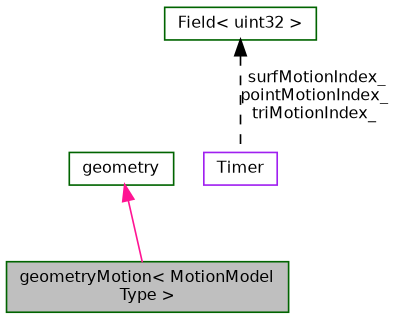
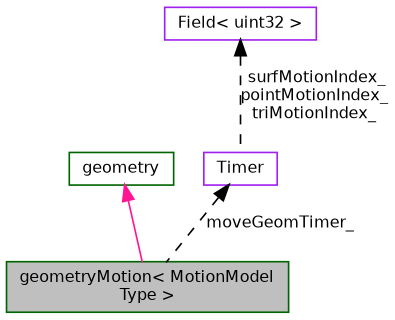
node "Field< uint32 >": color darkgreen -> purple
edge "geometryMotion< MotionModel Type >" -> "Timer": added, label "moveGeomTimer_"
